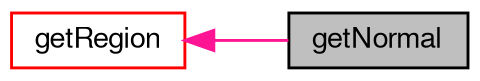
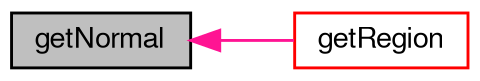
edge "getNormal" -> "getRegion": reversed
